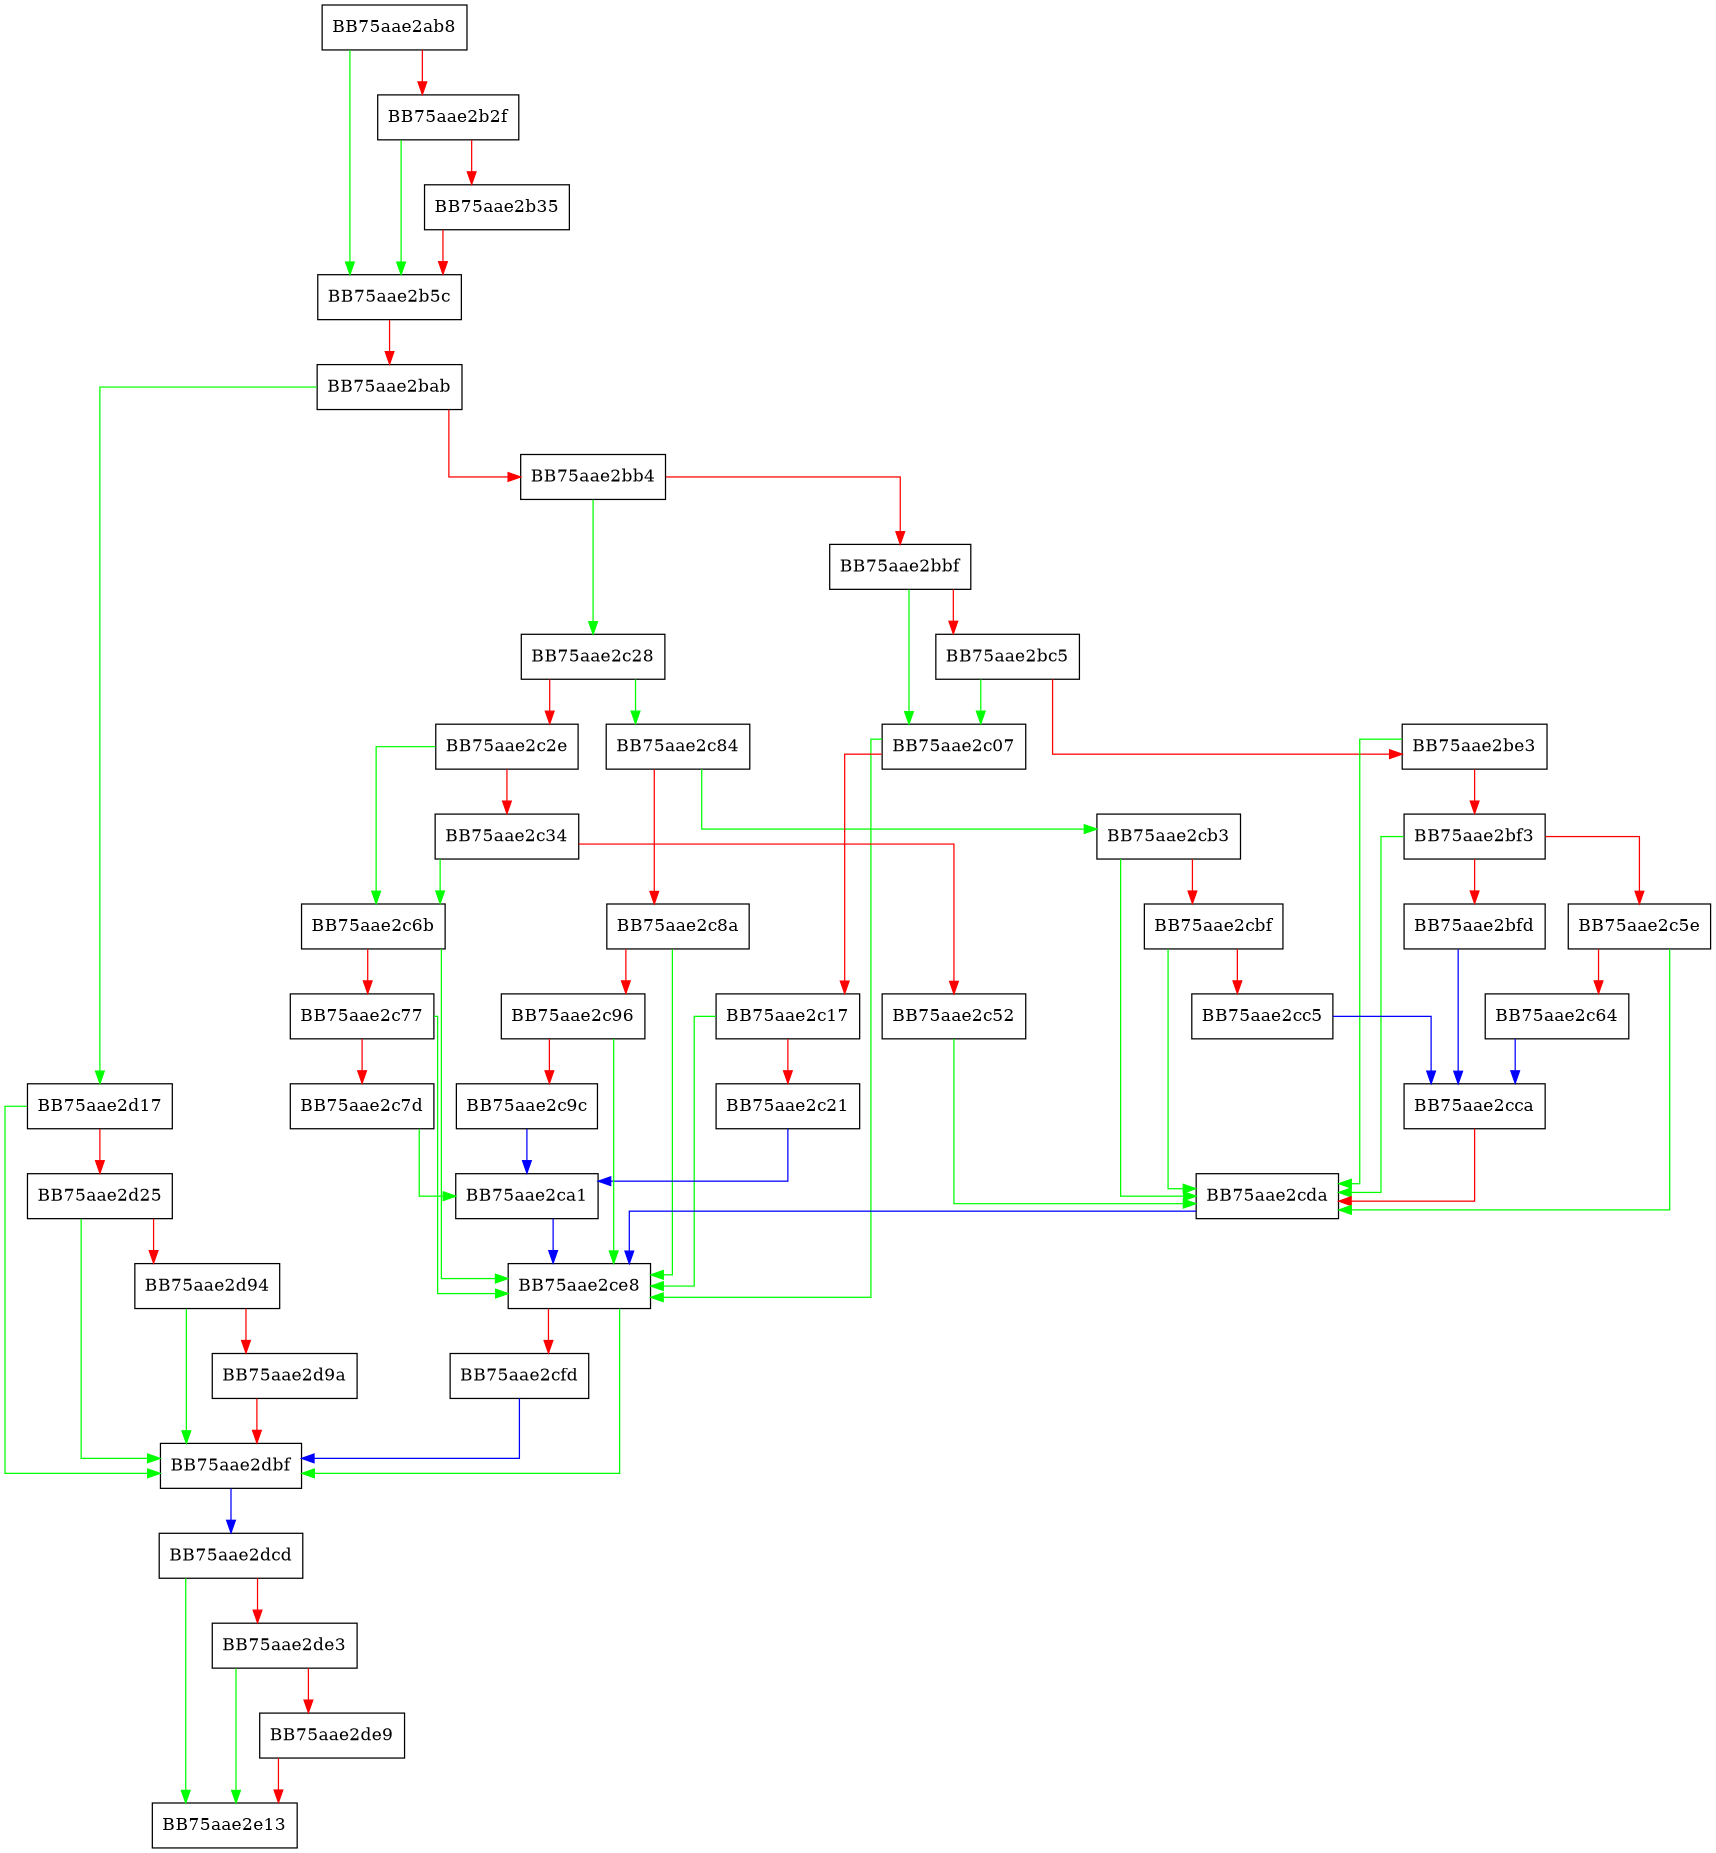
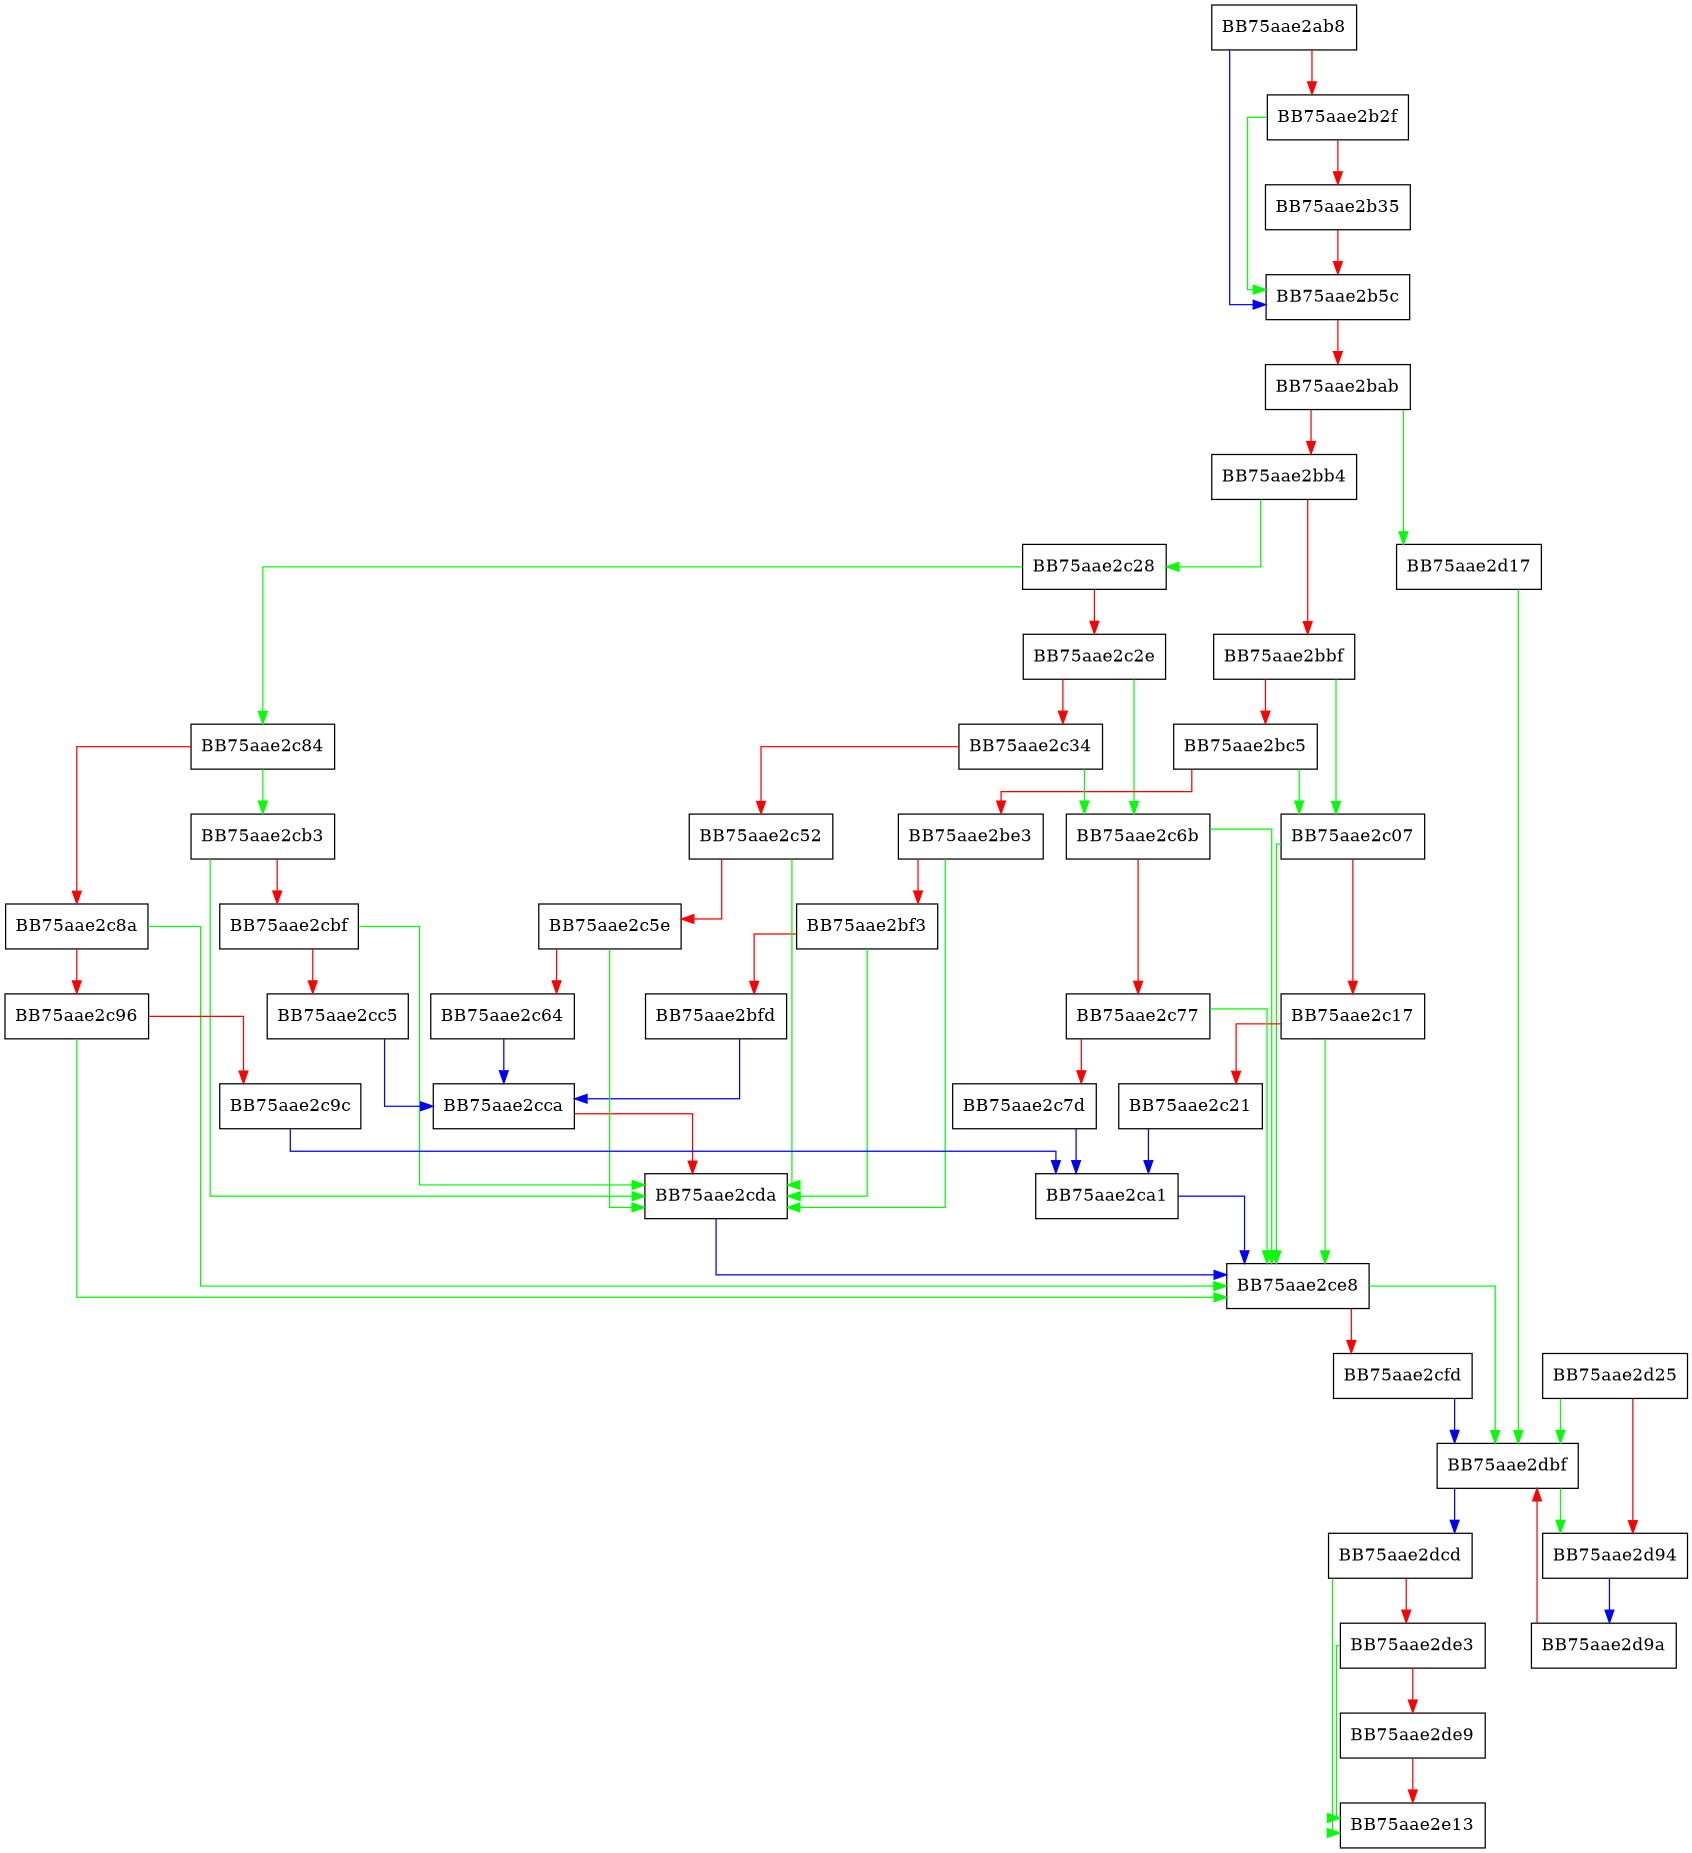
edge "BB75aae2ab8" -> "BB75aae2b5c": color green -> blue
edge "BB75aae2bf3" -> "BB75aae2c5e": now "BB75aae2c52" -> "BB75aae2c5e"
edge "BB75aae2d17" -> "BB75aae2d25": removed
edge "BB75aae2c7d" -> "BB75aae2ca1": color green -> blue
edge "BB75aae2d94" -> "BB75aae2d9a": color red -> blue
edge "BB75aae2d94" -> "BB75aae2dbf": reversed
